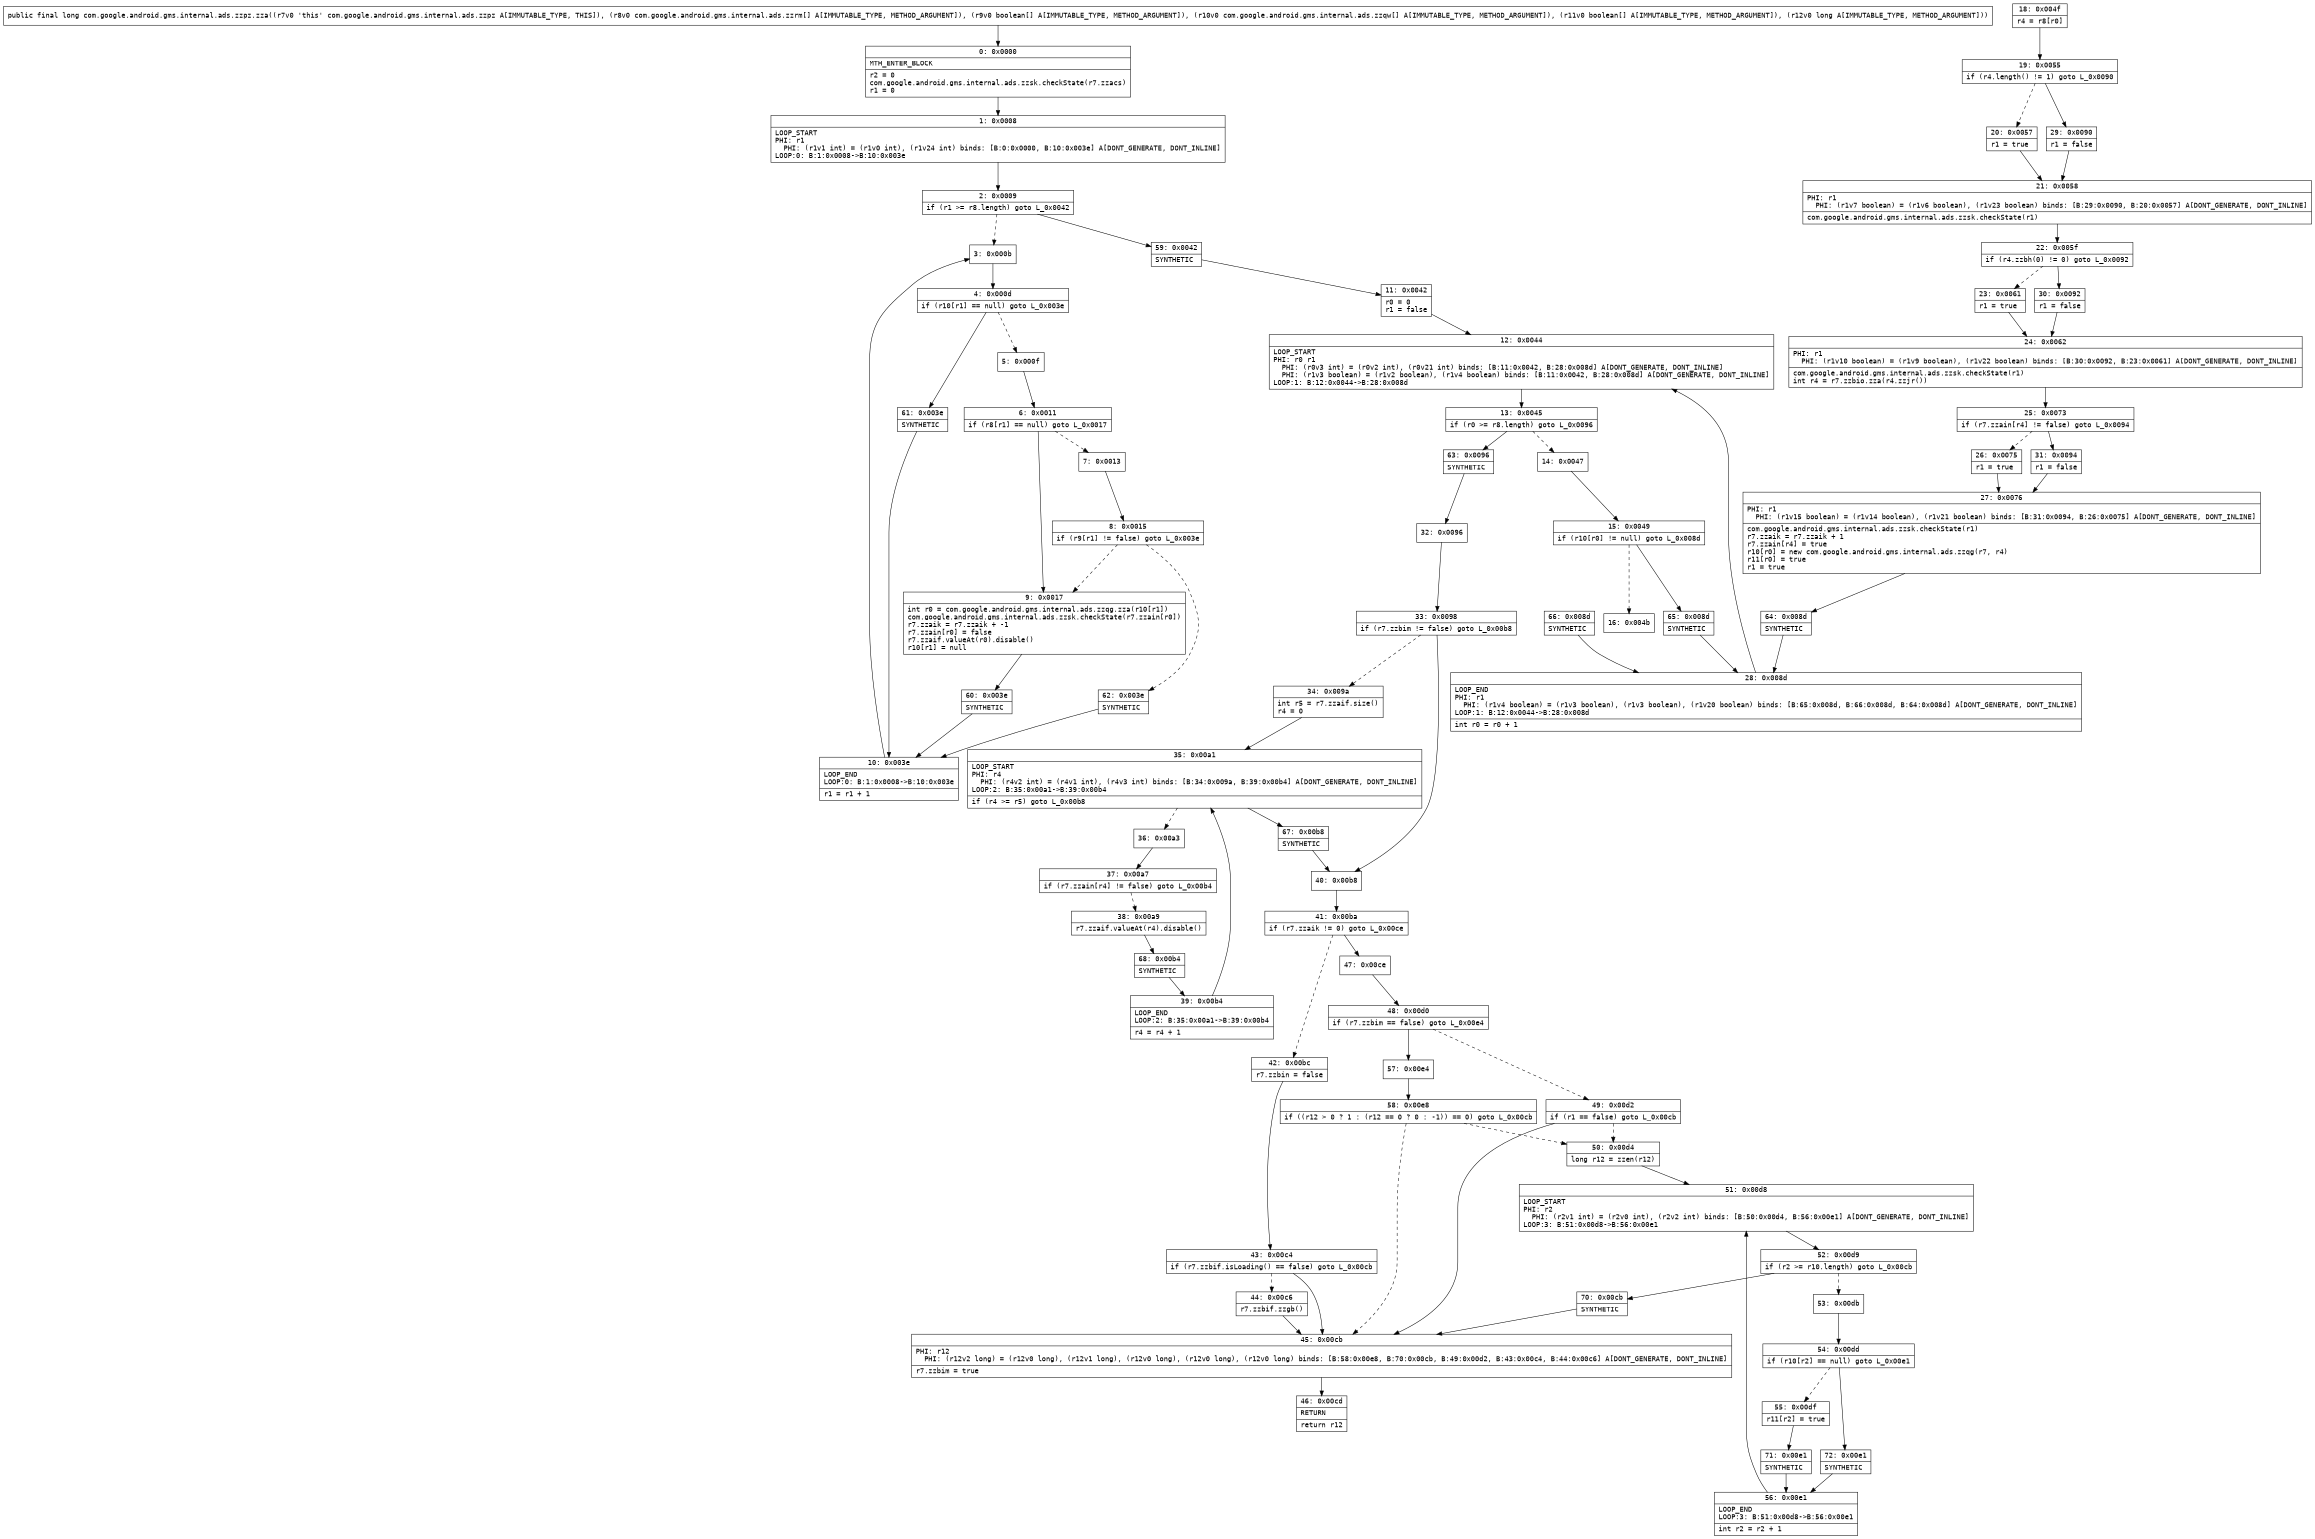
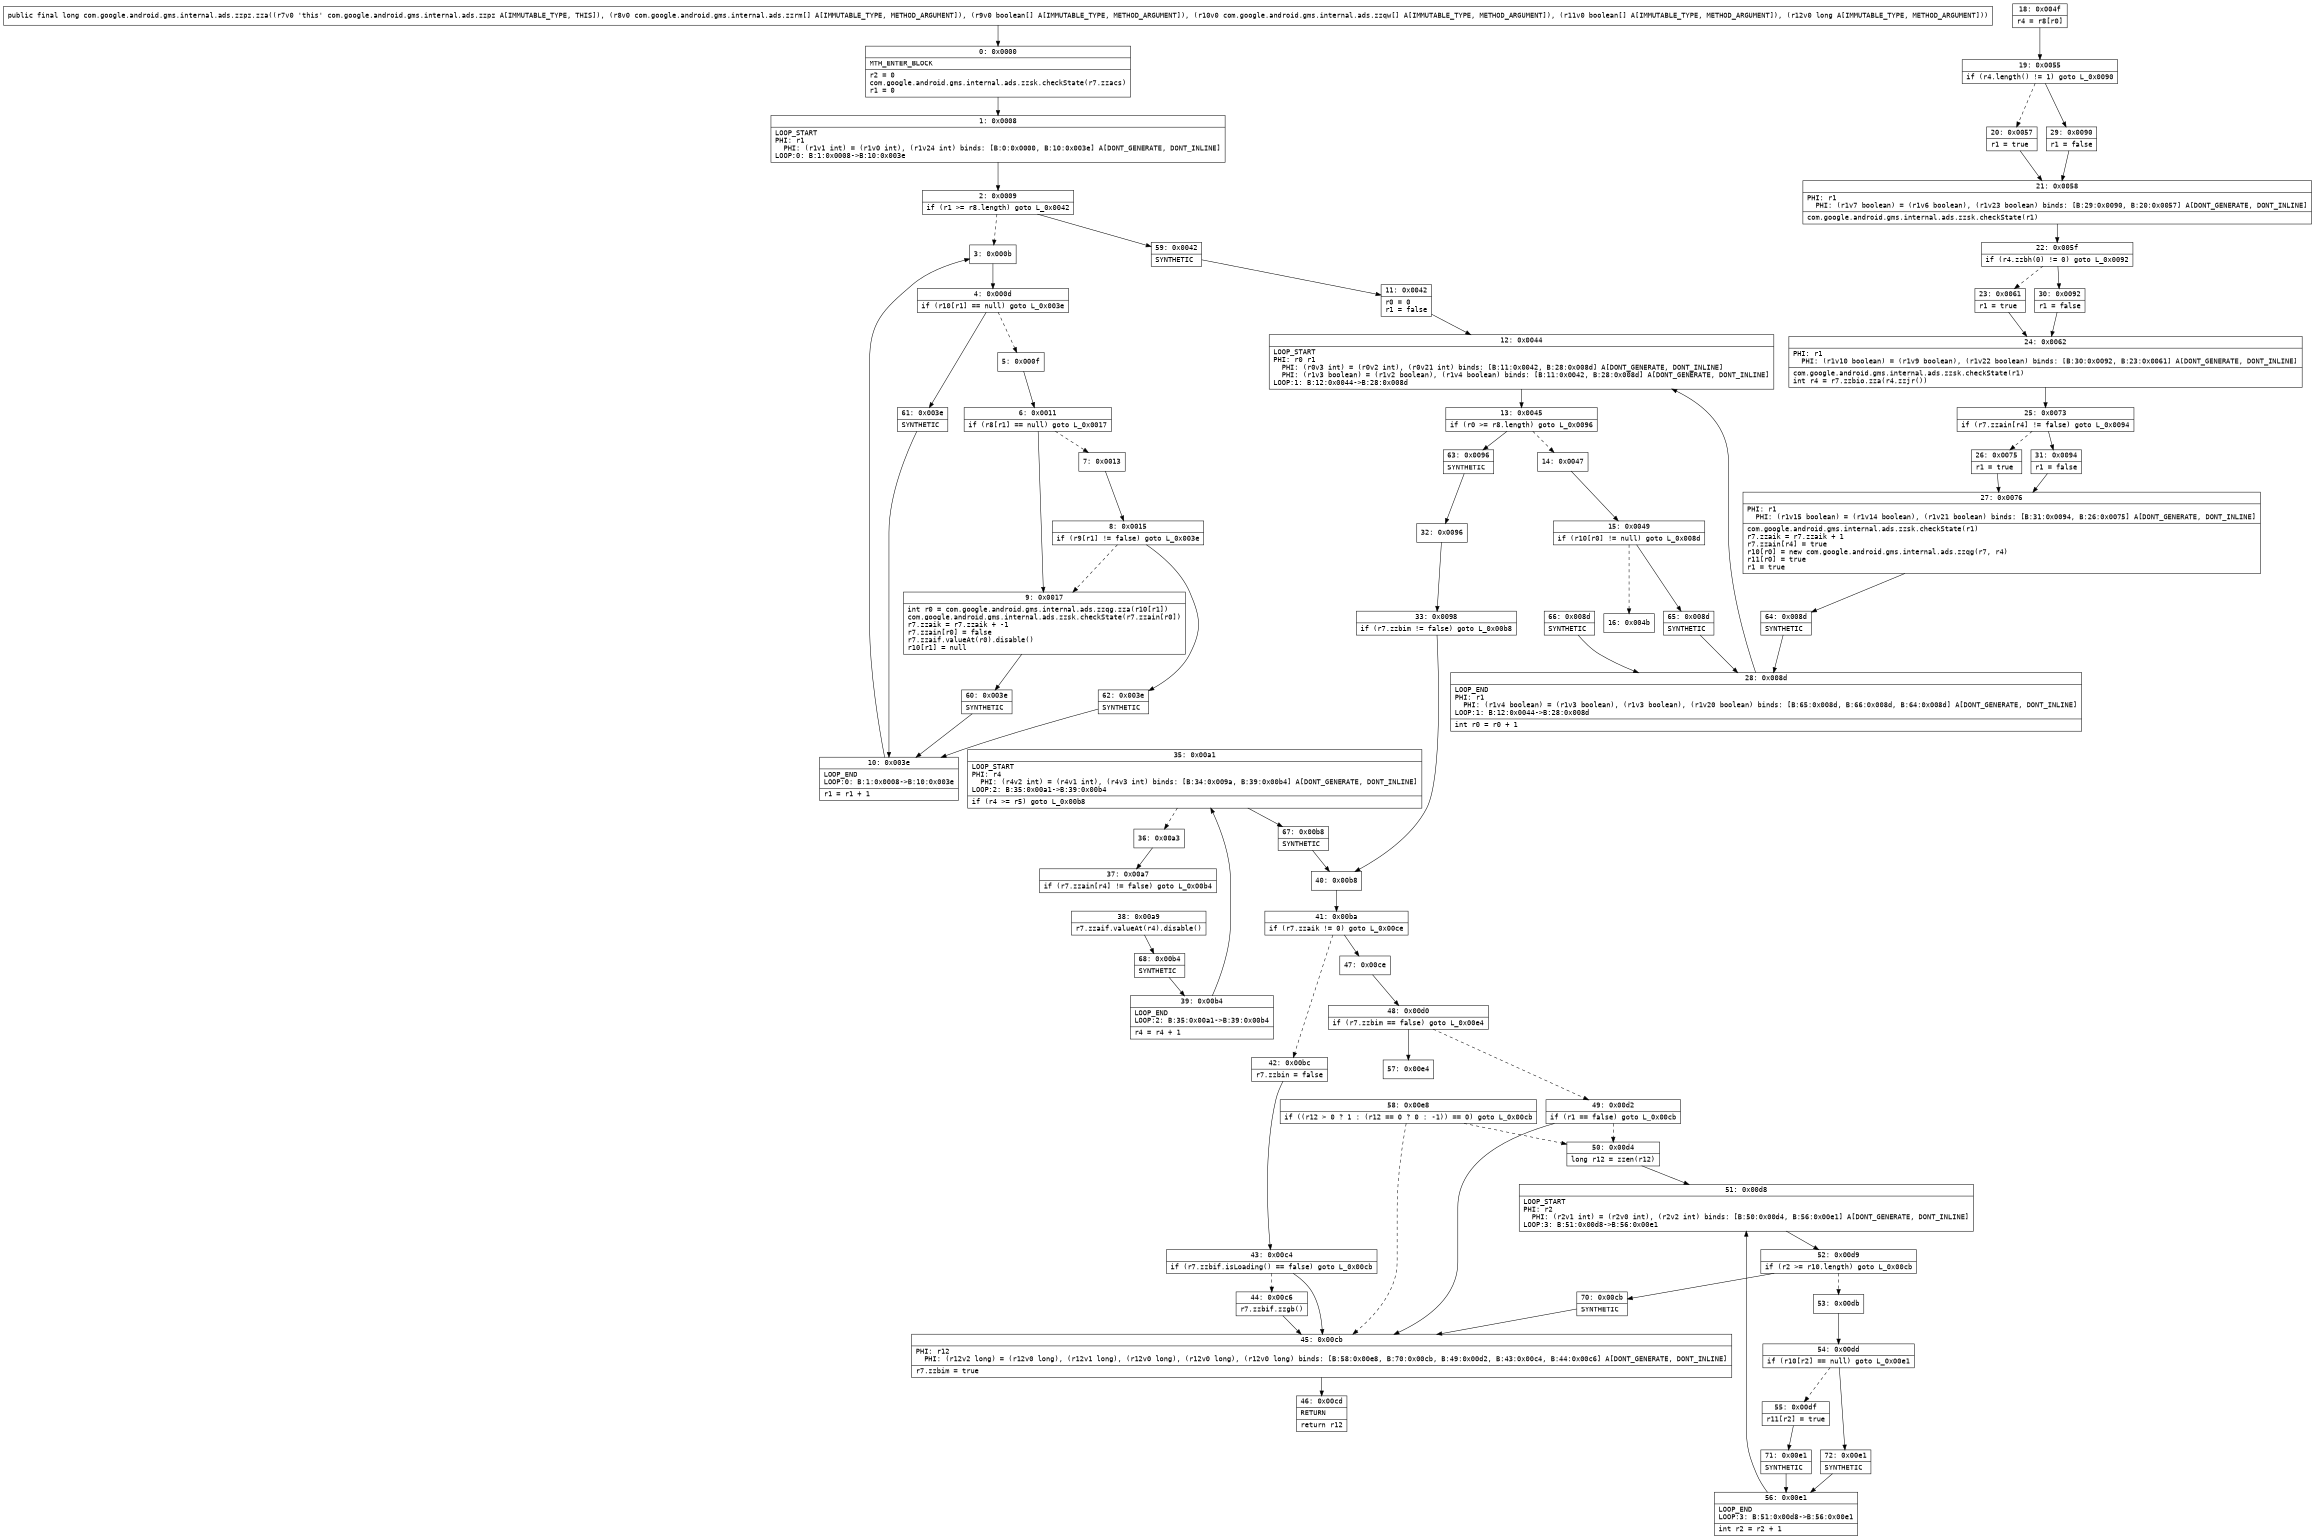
edge "8: 0x0015" -> "62: 0x003e": style dashed -> solid
node "34: 0x009a": removed
edge "37: 0x00a7" -> "38: 0x00a9": removed
edge "57: 0x00e4" -> "58: 0x00e8": removed
